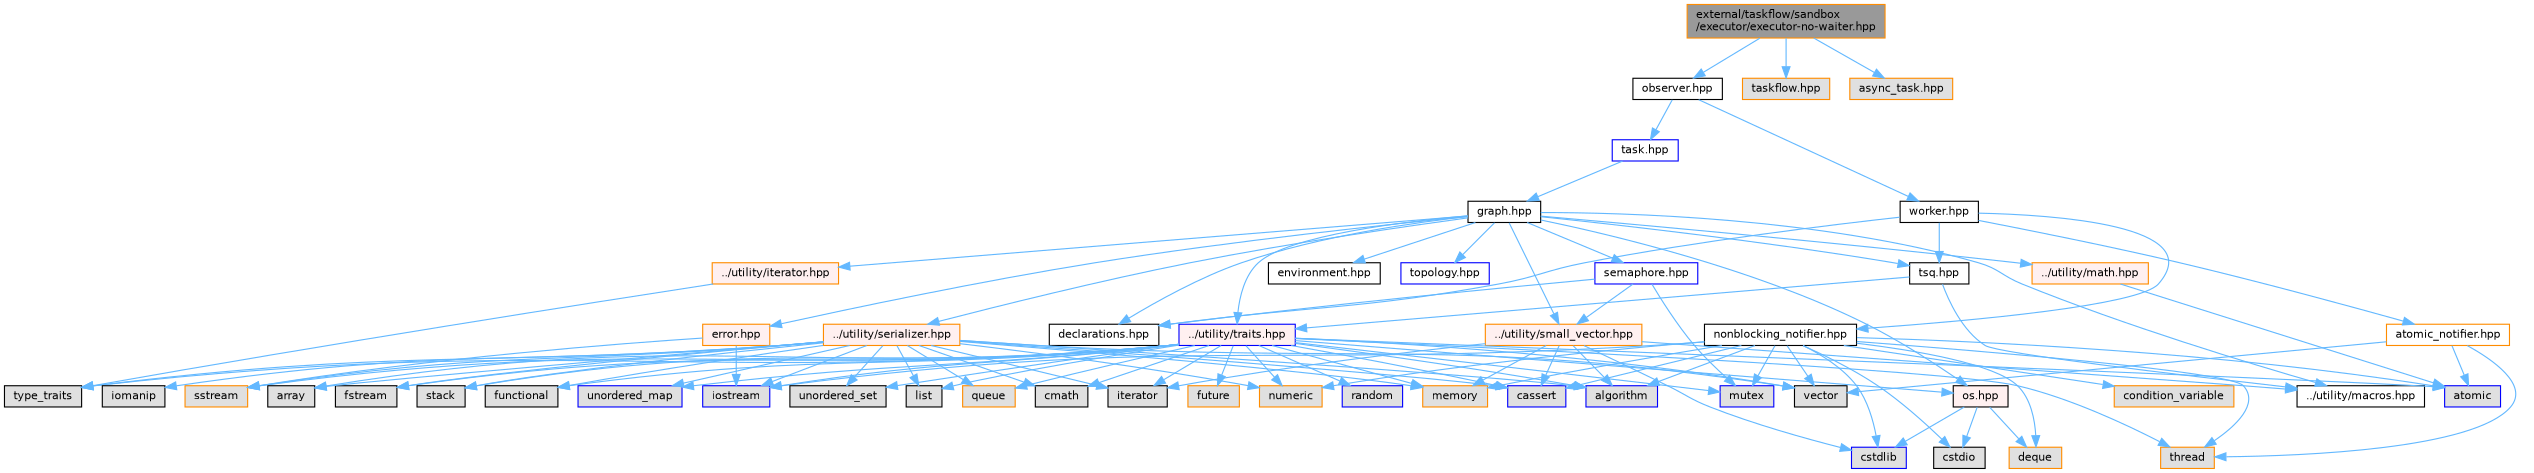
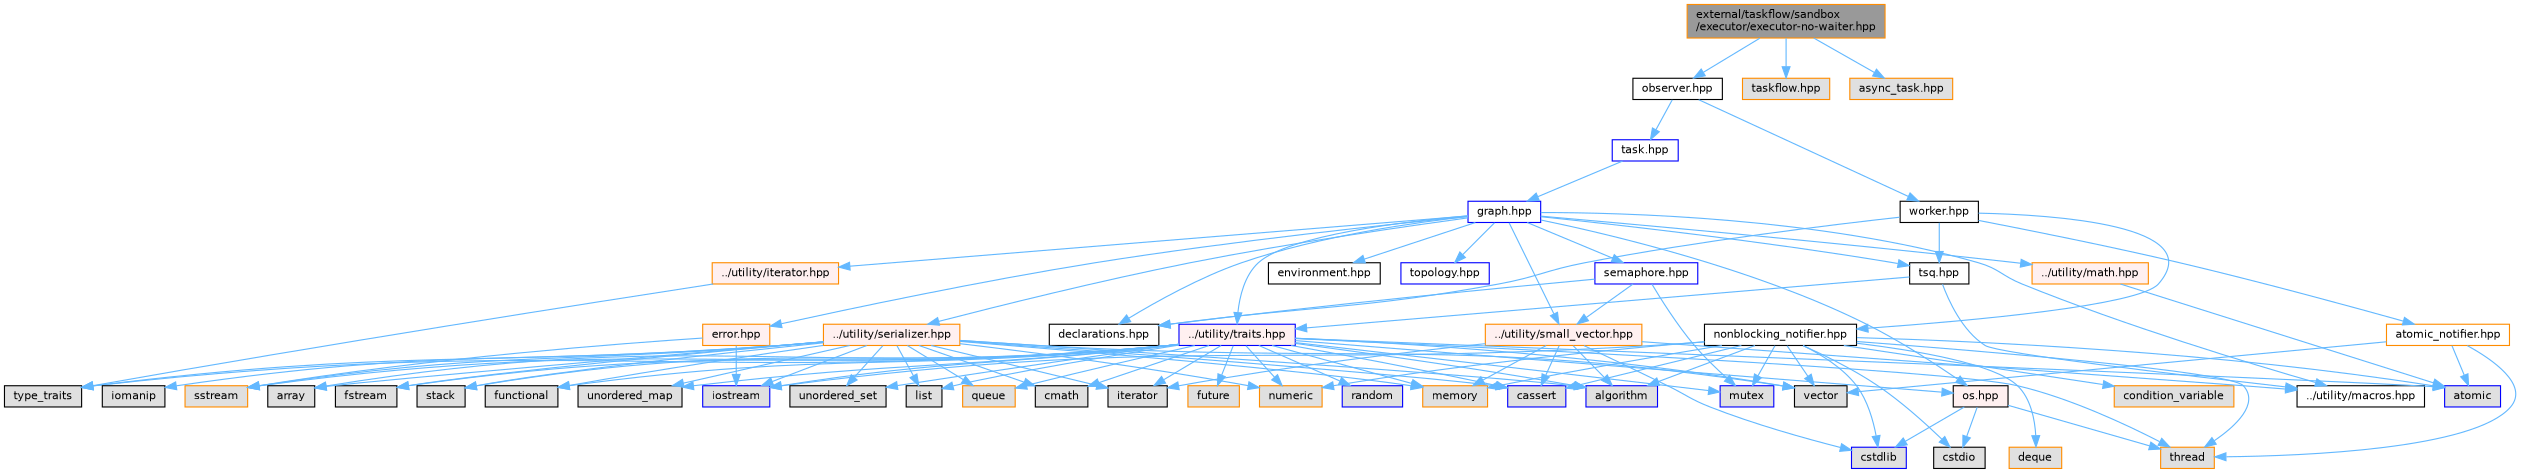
node "graph.hpp": color black -> blue
node "unordered_map": color blue -> black
edge "os.hpp" -> "deque": now "os.hpp" -> "thread"
